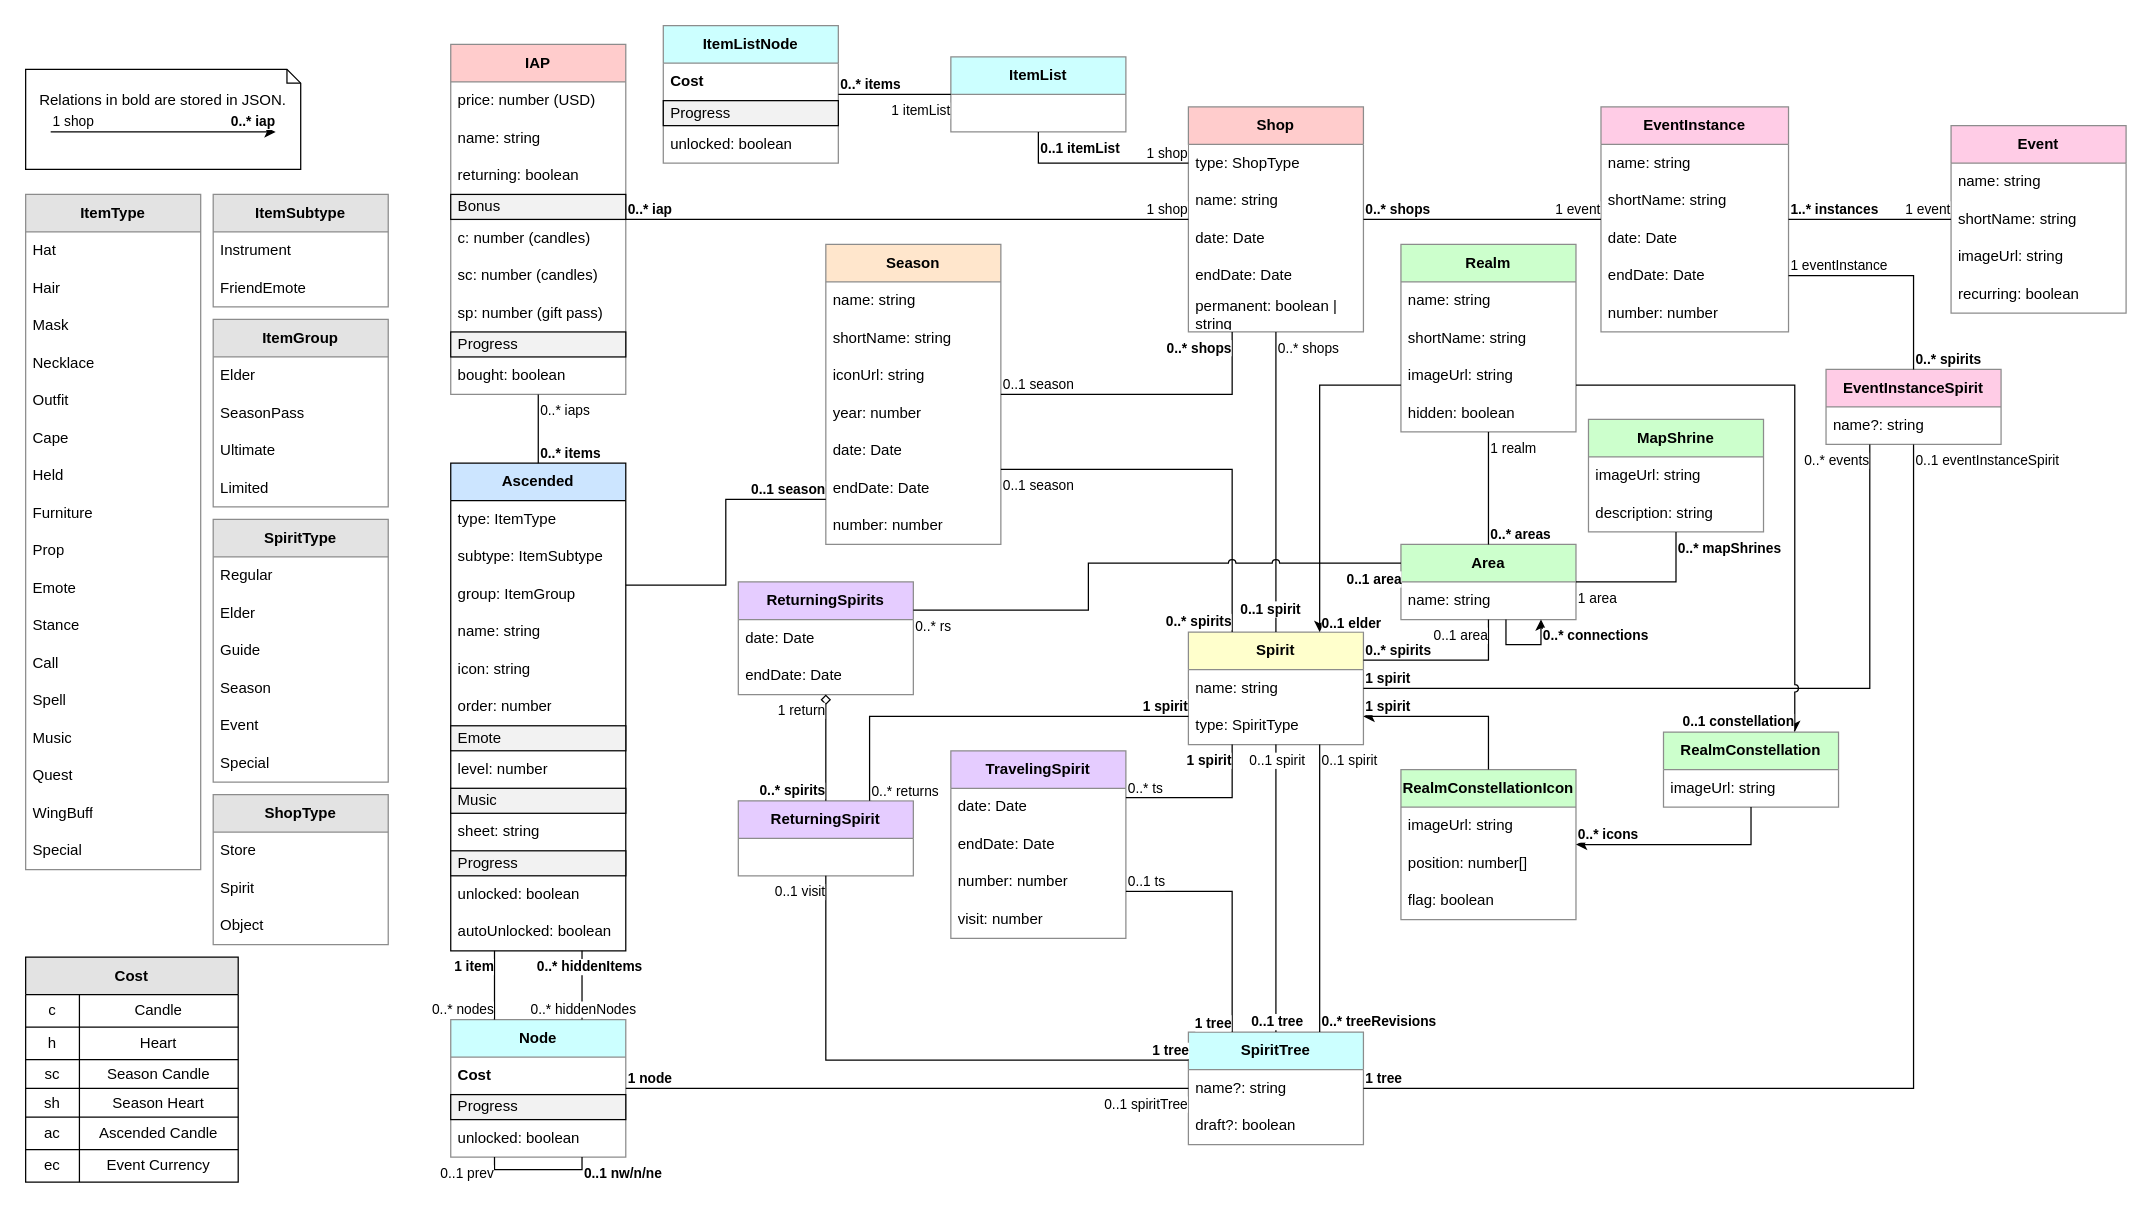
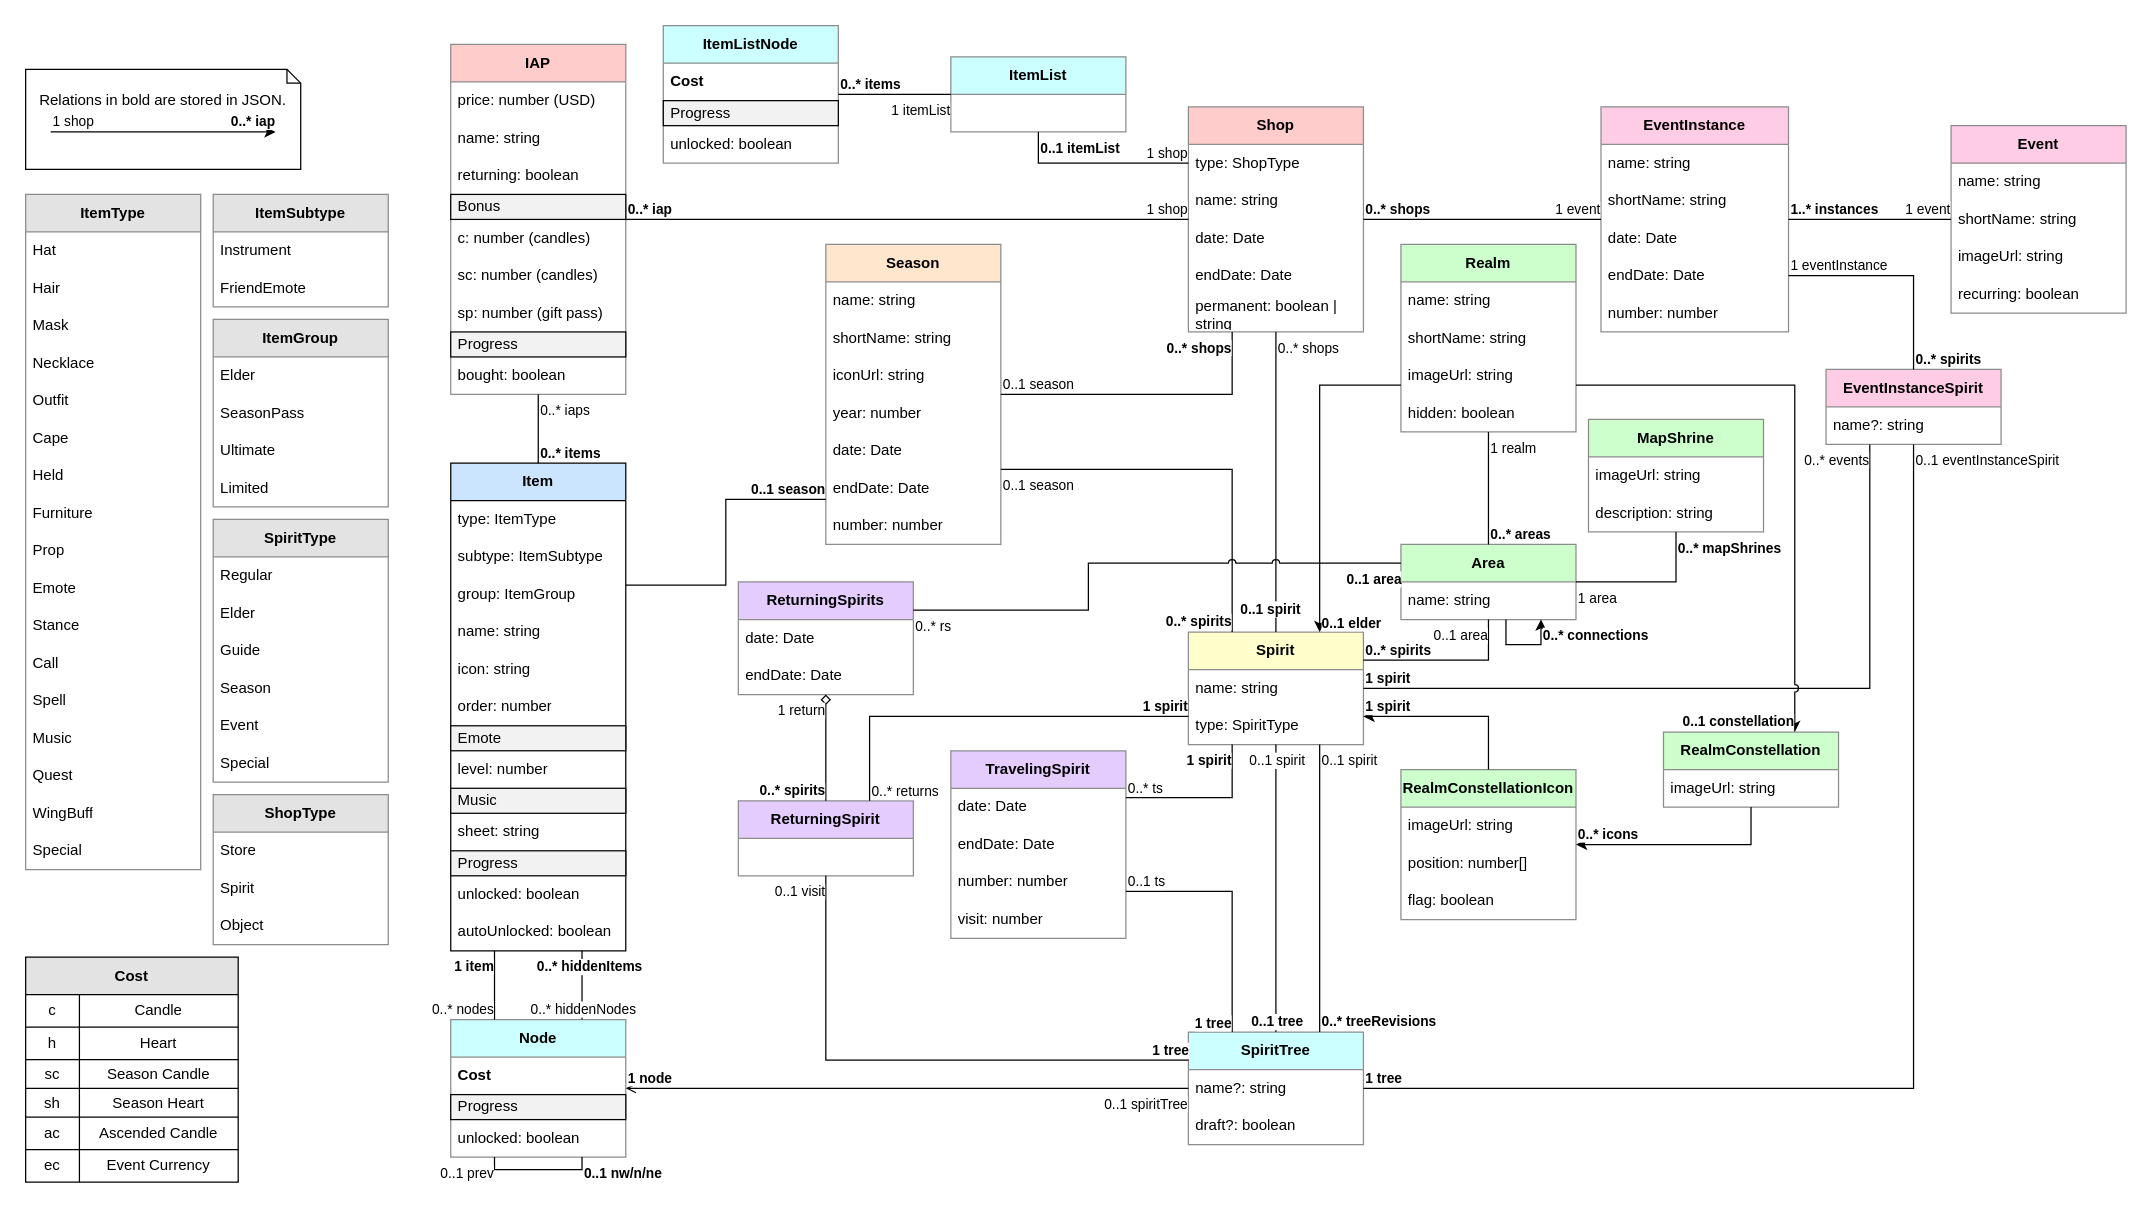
node "Ascended": label "Ascended" -> "Item"
edge "Node" -- "SpiritTree": arrowhead none -> open
